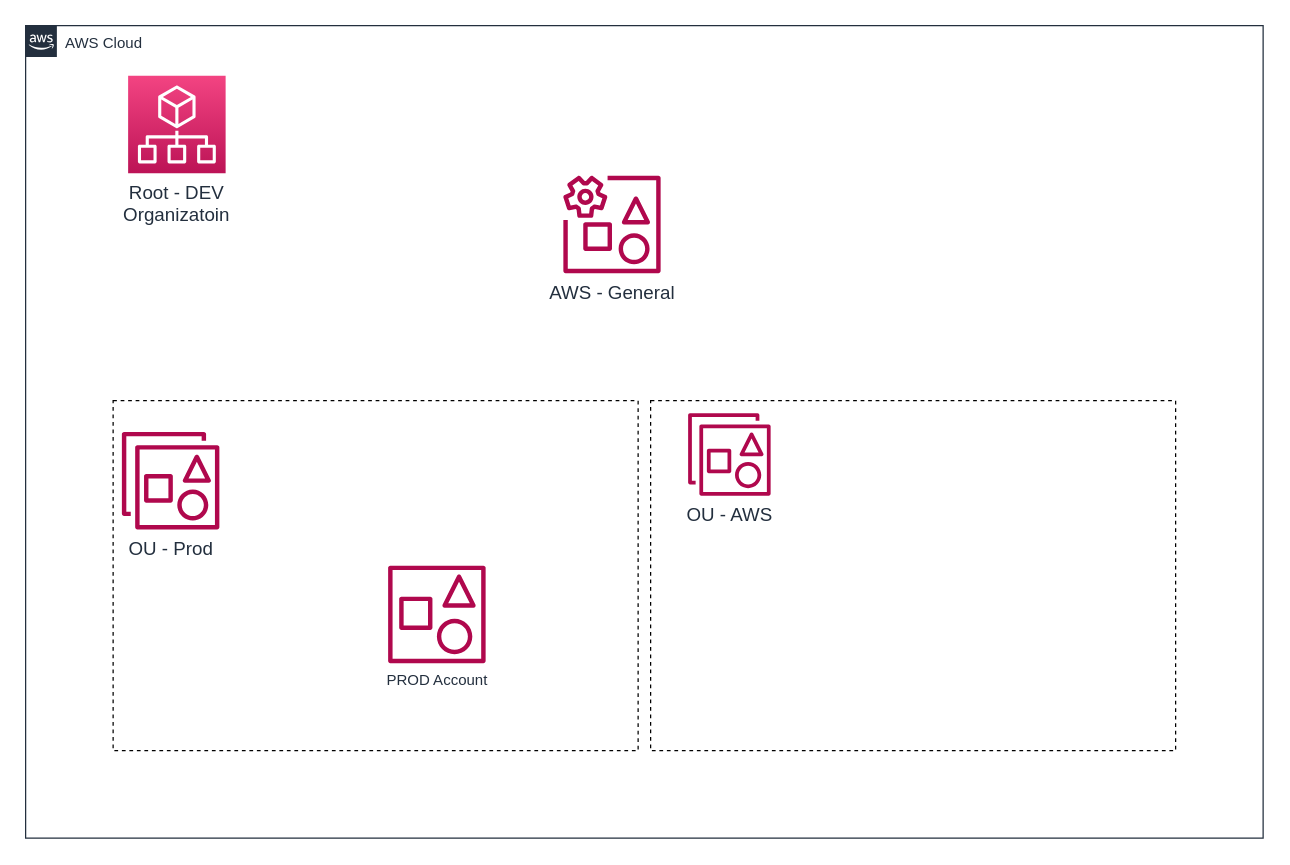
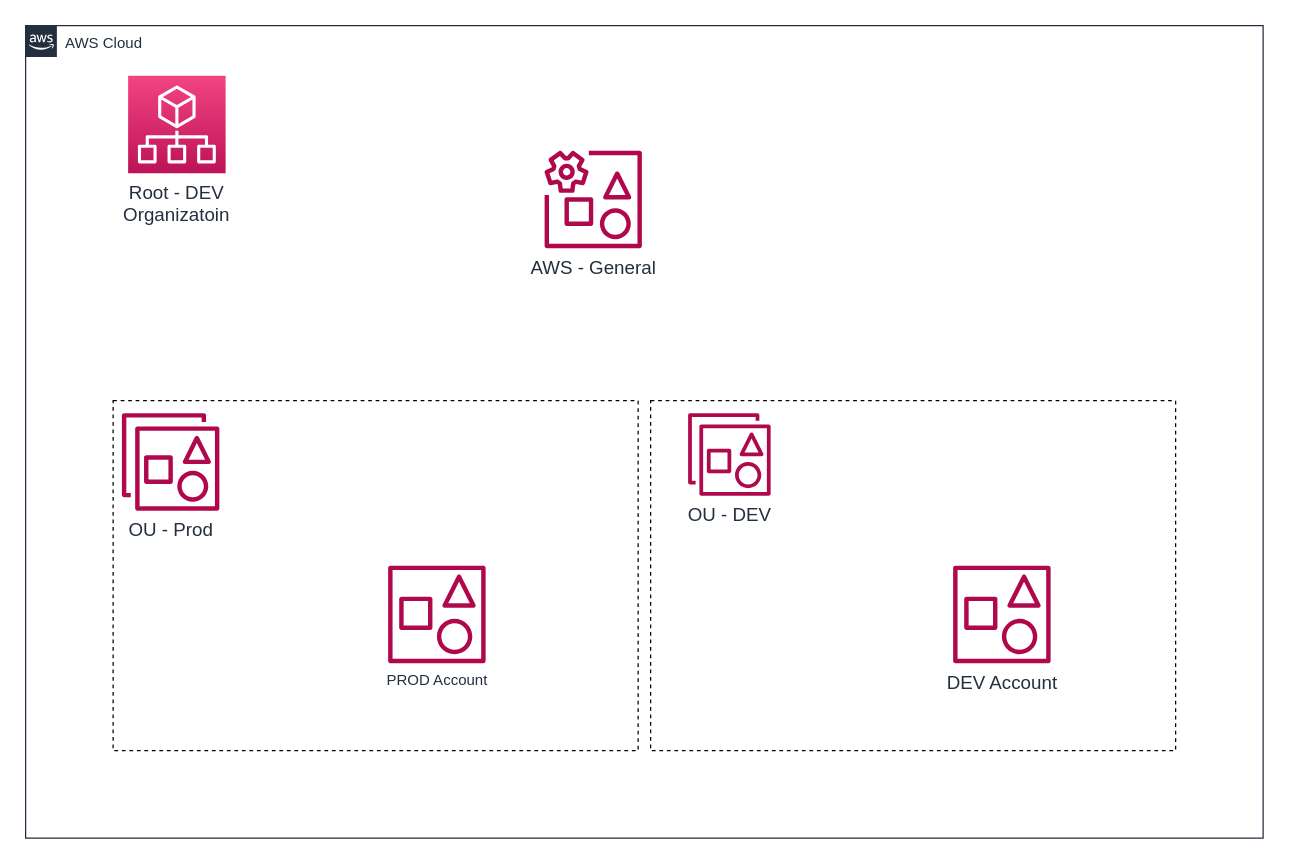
node "AWS - General": moved (612, 224) -> (593, 199)
node "OU - Prod": moved (171, 481) -> (171, 462)
node "OU - AWS": label "OU - AWS" -> "OU - DEV"
node "DEV Account": added
